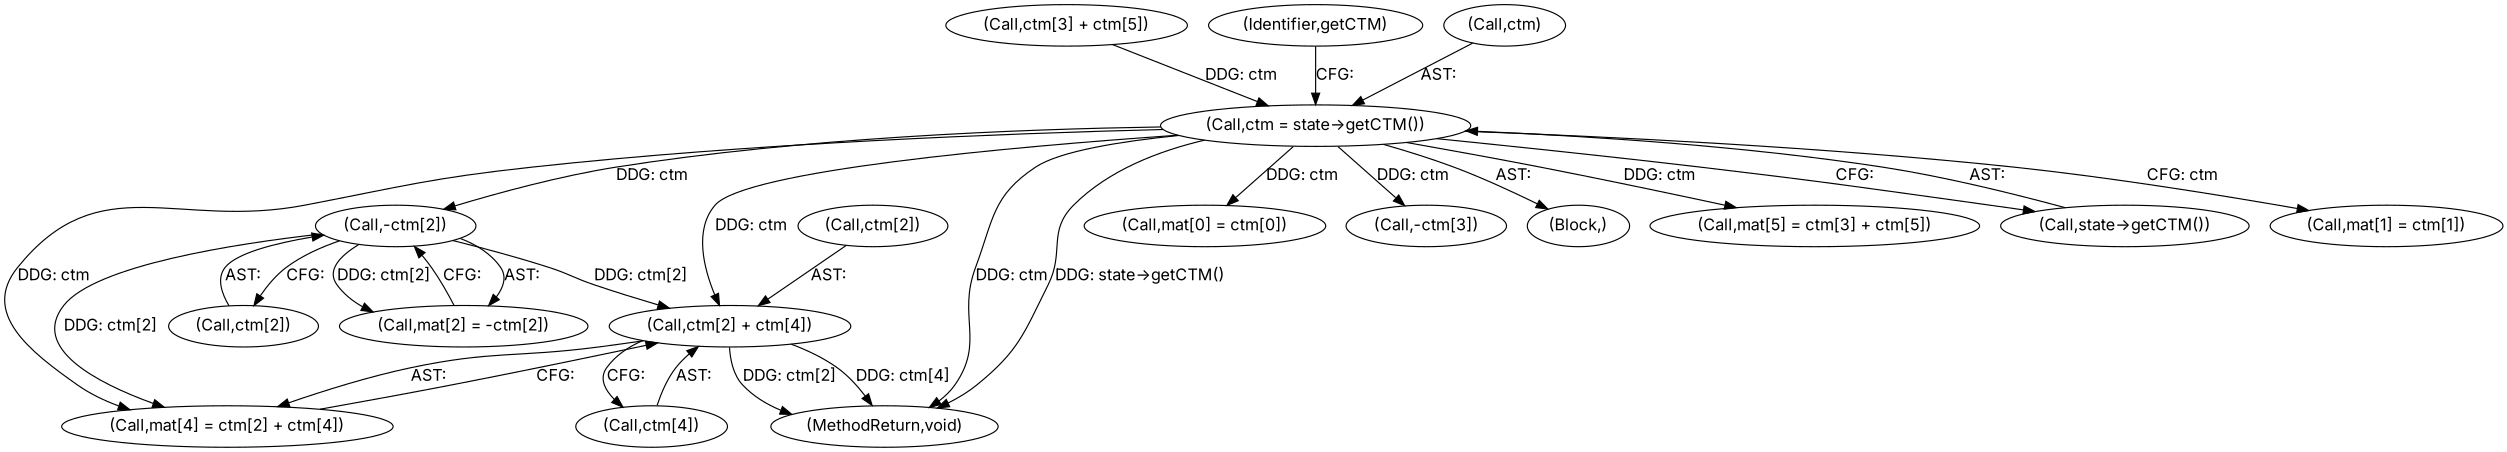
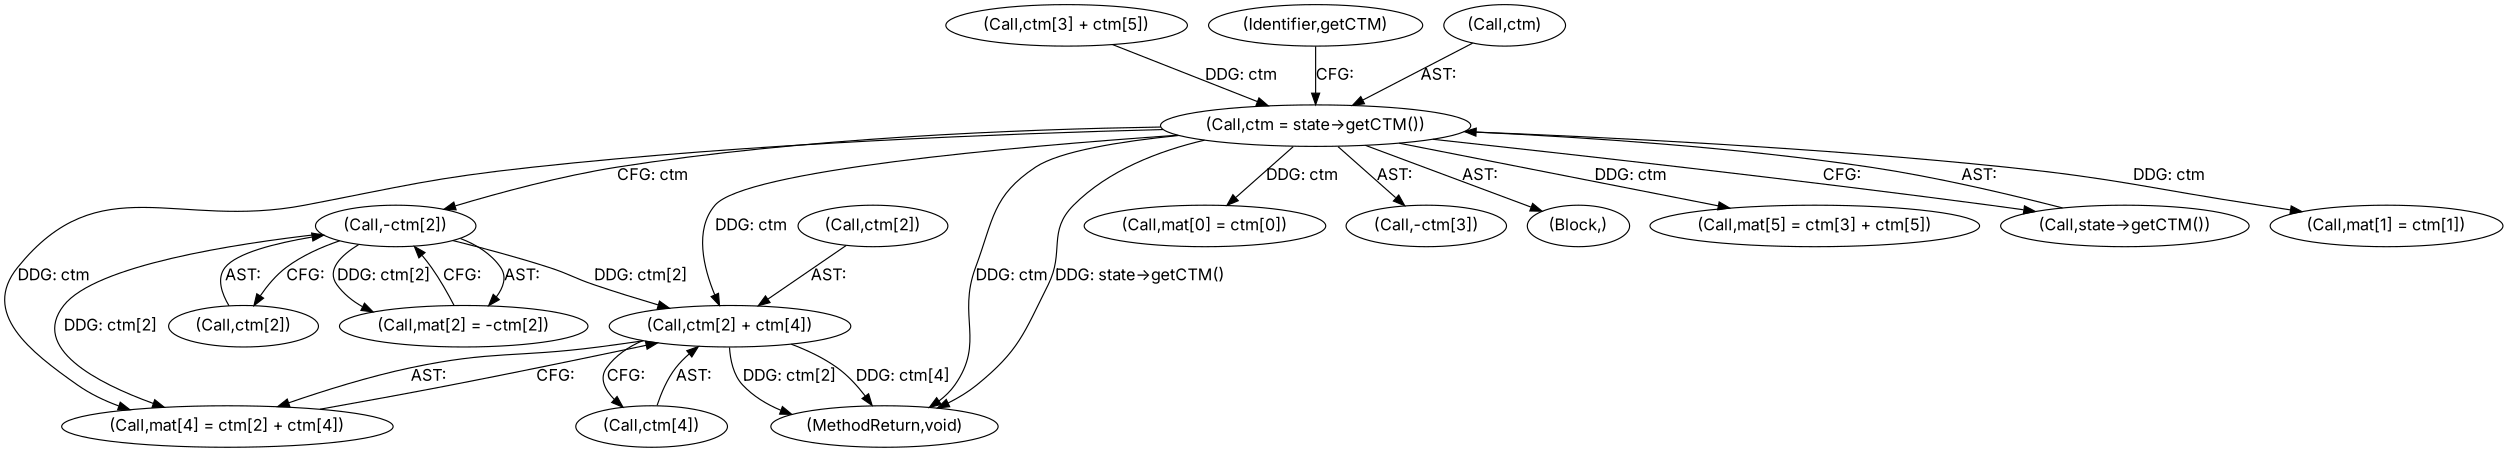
edge "(Call,ctm = state->getCTM())" -> "(Call,-ctm[2])": label "DDG: ctm" -> "CFG: ctm"
edge "(Call,ctm = state->getCTM())" -> "(Call,-ctm[3])": label "DDG: ctm" -> "AST: "
edge "(Call,ctm = state->getCTM())" -> "(Call,mat[1] = ctm[1])": label "CFG: ctm" -> "DDG: ctm"
